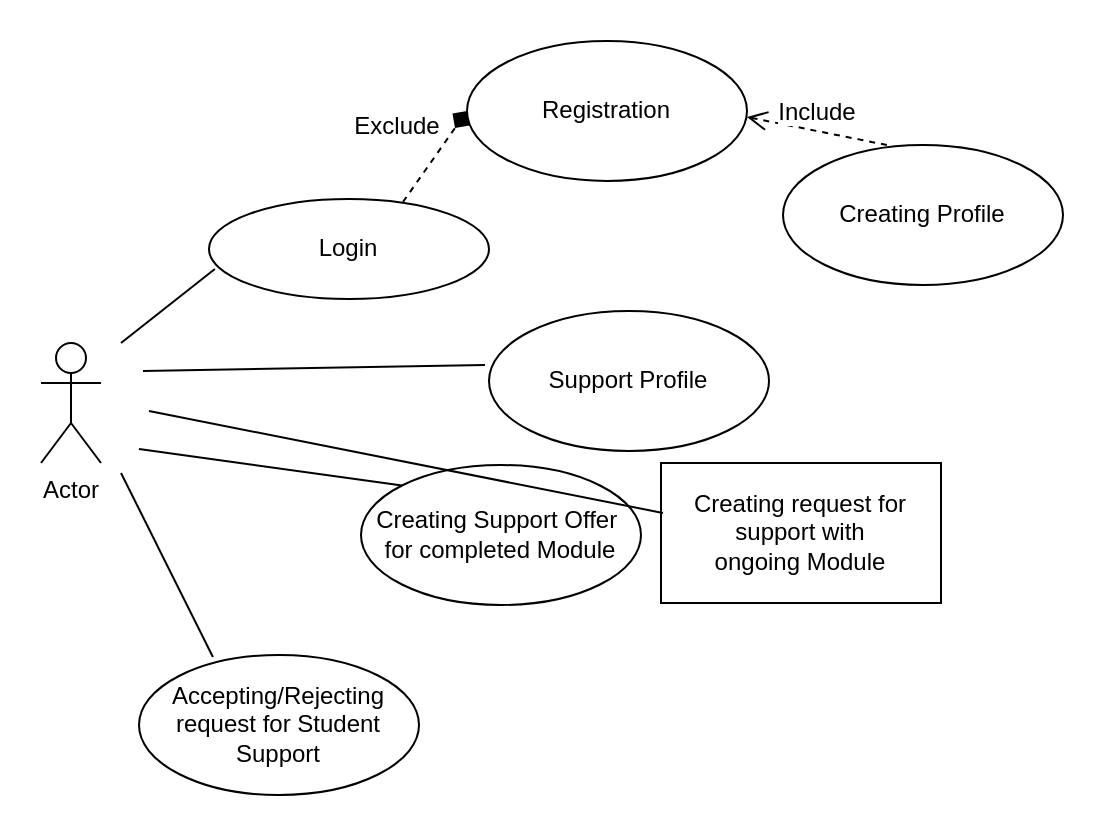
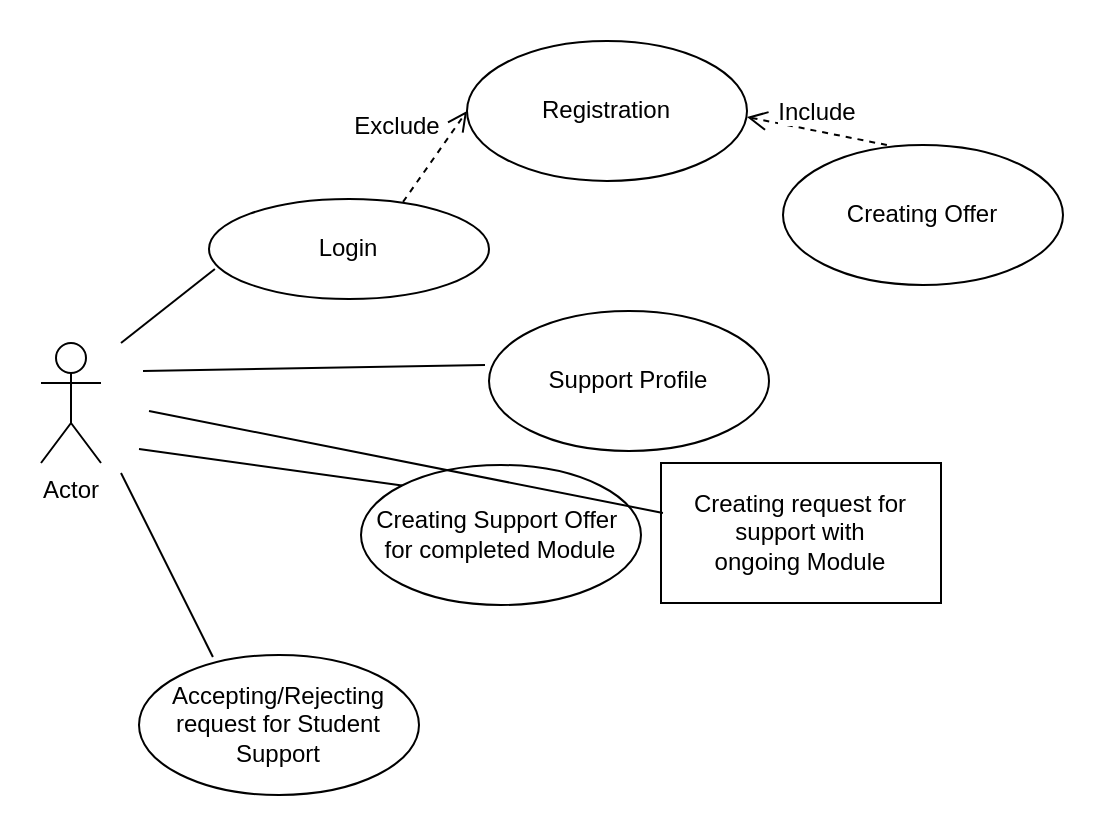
edge "Login" -> "Registration": arrowhead diamond -> open
node "Creating Profile": label "Creating Profile" -> "Creating Offer"
